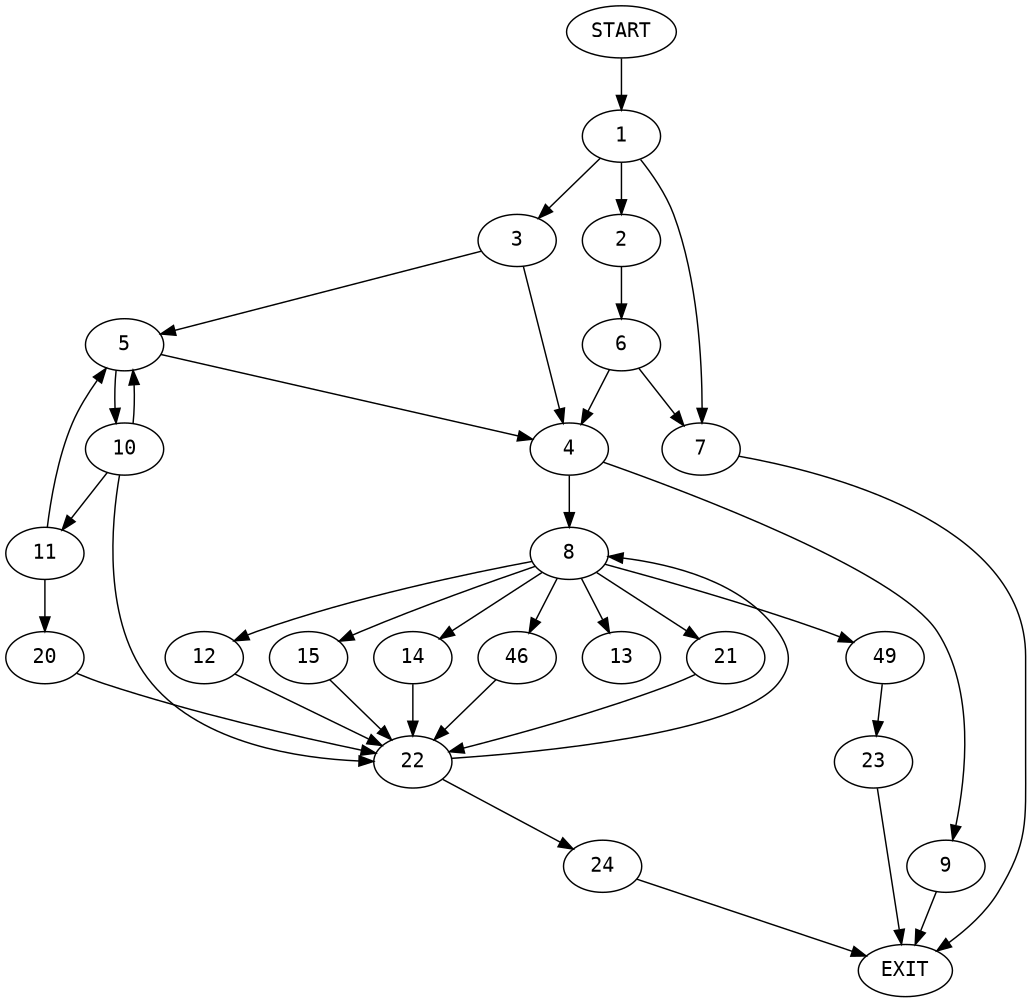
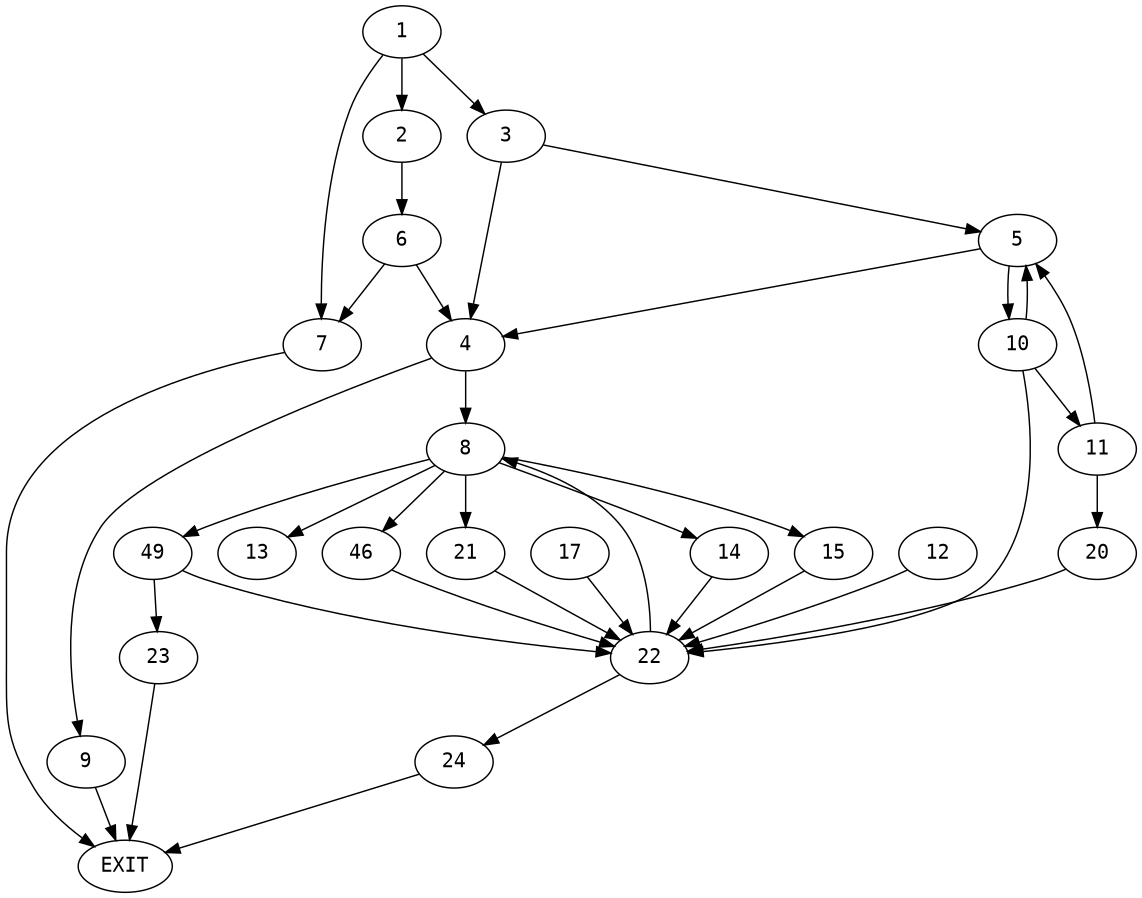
node "START": removed
node "17": added
edge "8" -> "12": removed
edge "49" -> "22": added
